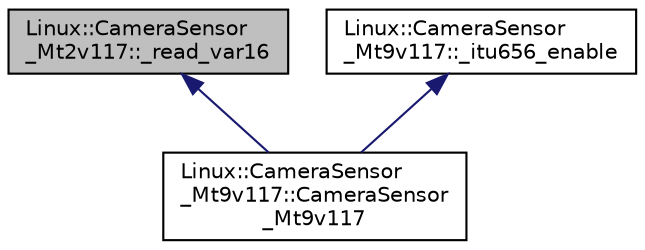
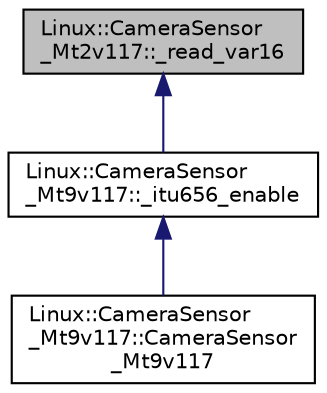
edge "Linux::CameraSensor _Mt9v117::CameraSensor _Mt9v117" -> "Linux::CameraSensor _Mt2v117::_read_var16": now "Linux::CameraSensor _Mt9v117::_itu656_enable" -> "Linux::CameraSensor _Mt2v117::_read_var16"
